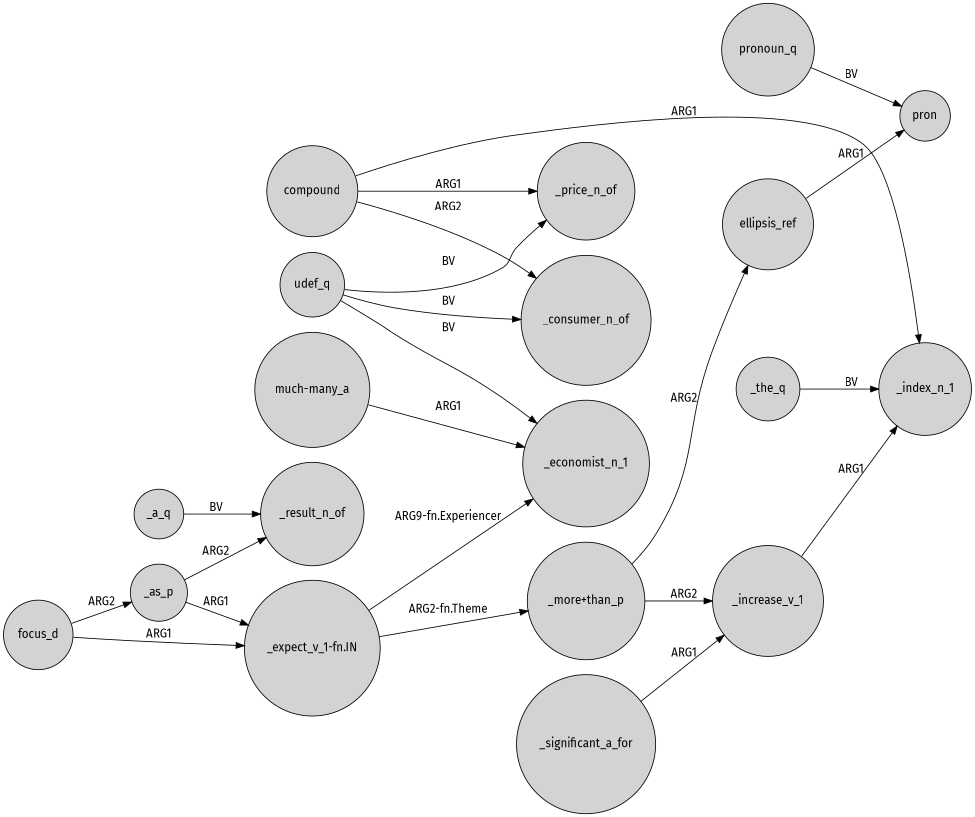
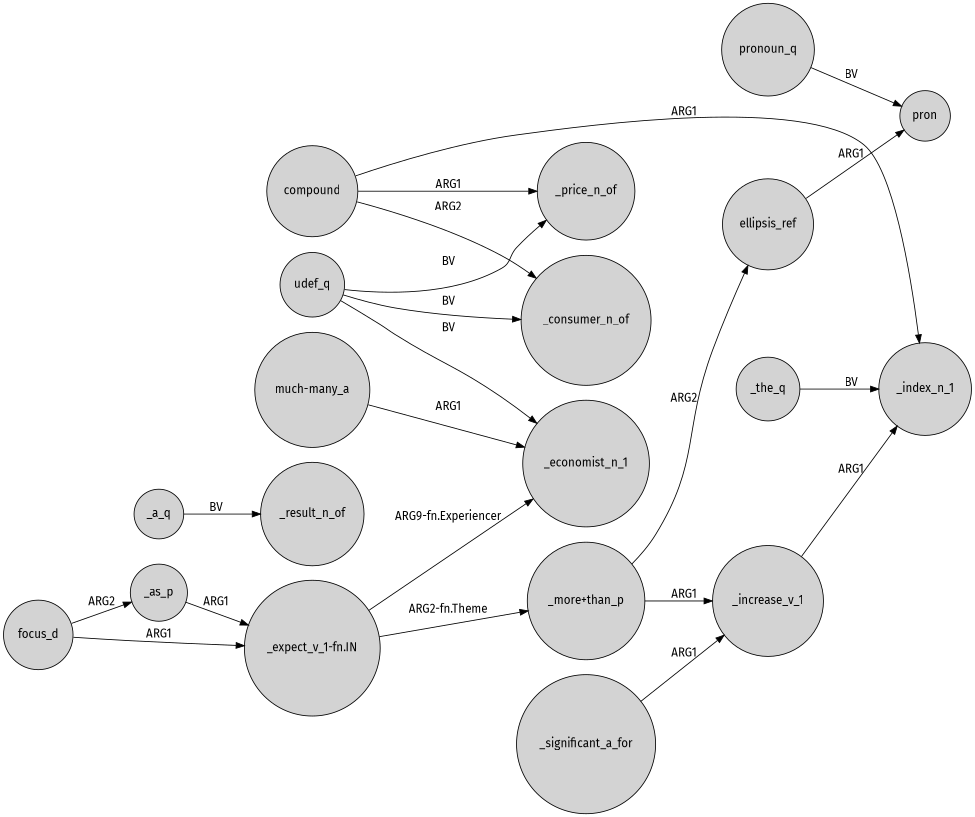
edge "_as_p" -> "_result_n_of": removed, label "ARG2"
edge "_more+than_p" -> "_increase_v_1": label "ARG2" -> "ARG1"
